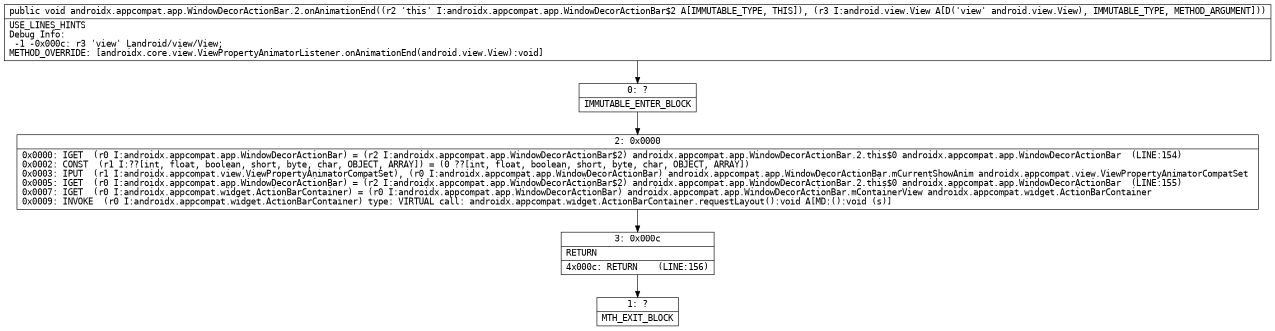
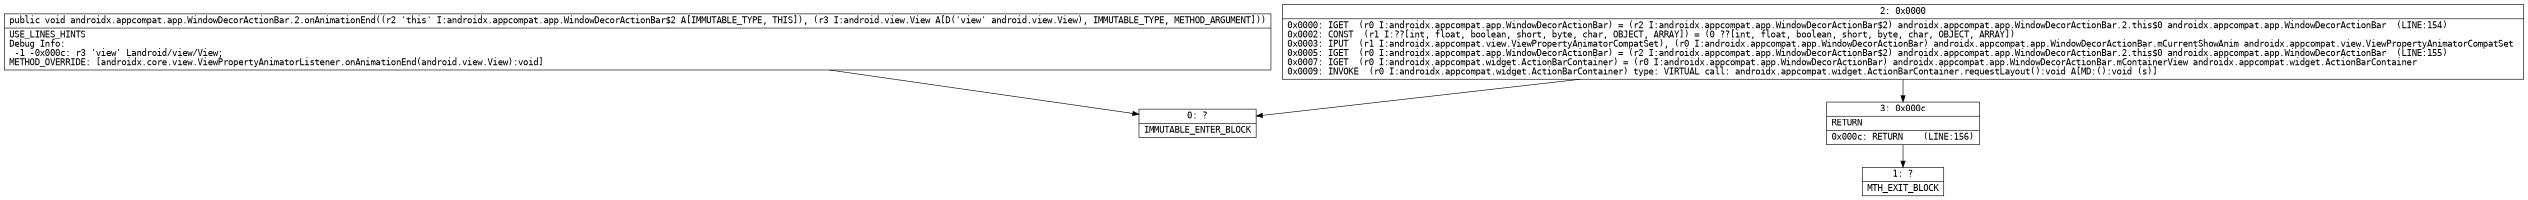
edge "0: ?" -> "2: 0x0000": reversed
node "3: 0x000c": text "4x000c: RETURN    (LINE:156)" -> "0x000c: RETURN    (LINE:156)"
